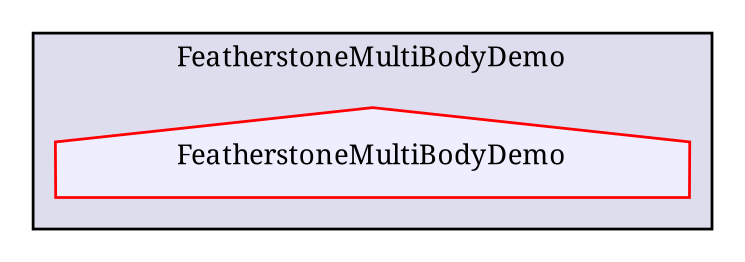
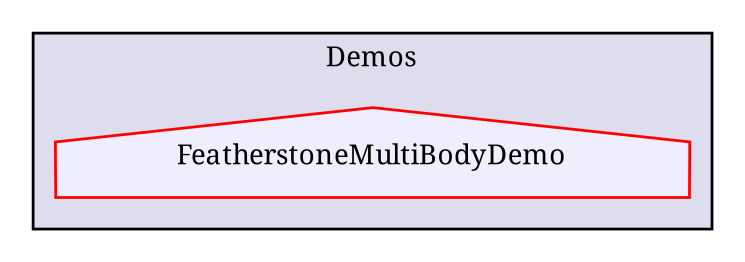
cluster "FeatherstoneMultiBodyDemo": label "FeatherstoneMultiBodyDemo" -> "Demos"
